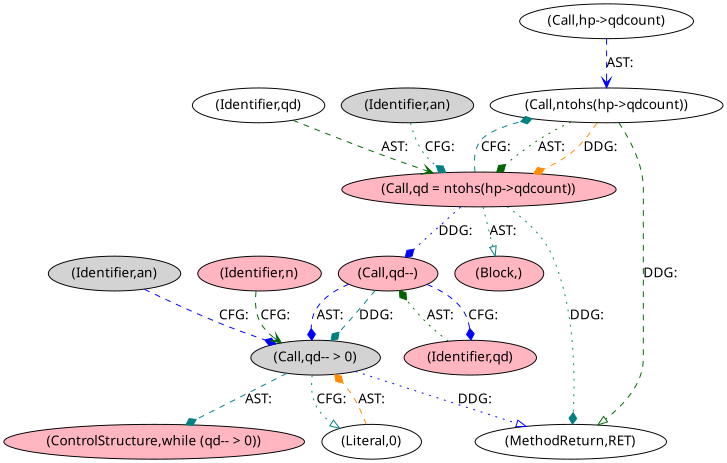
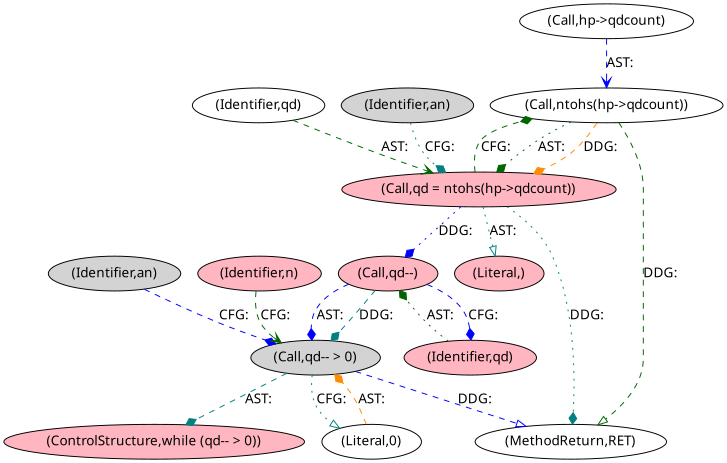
edge "(Call,qd = ntohs(hp->qdcount))" -> "(Call,ntohs(hp->qdcount))": color teal -> darkgreen
node "(Block,)": label "(Block,)" -> "(Literal,)"
edge "(Call,qd-- > 0)" -> "(MethodReturn,RET)": style dotted -> dashed
